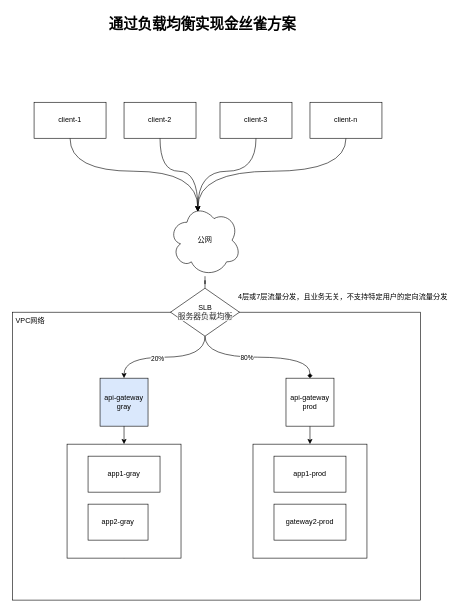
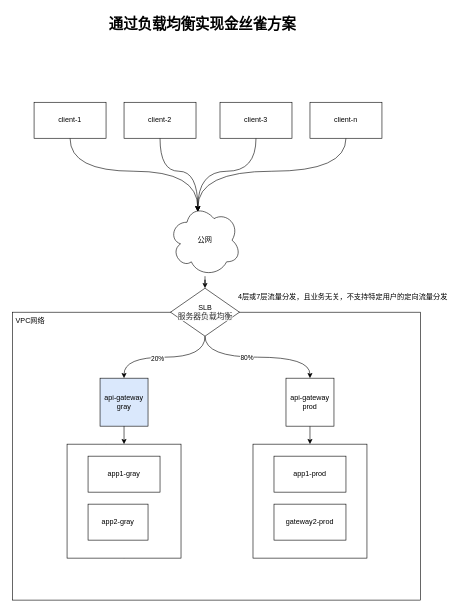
edge "公网" -- "SLB 服务器负载均衡": arrowhead none -> classic
edge "SLB 服务器负载均衡" -> "api-gateway prod": arrowhead diamond -> classic
